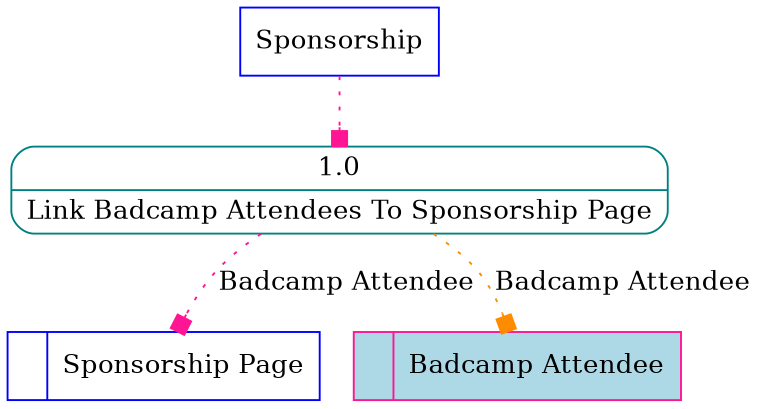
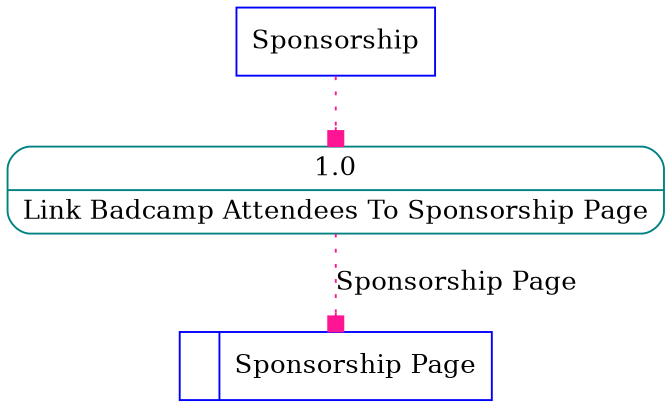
edge "1.0" -> "Sponsorship Page": label "Badcamp Attendee" -> "Sponsorship Page"
node "Badcamp Attendee": removed
